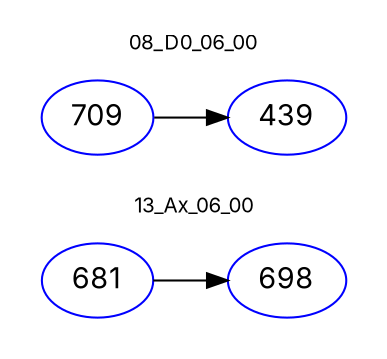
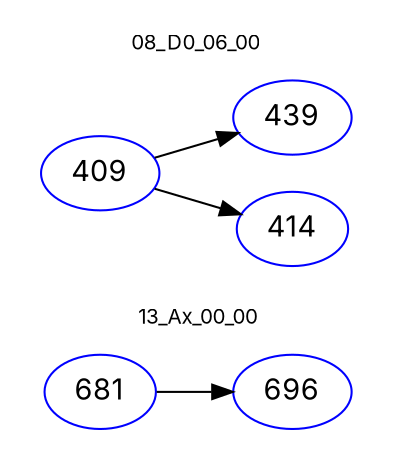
node "709": label "709" -> "409"
cluster "13_Ax_06_00": label "13_Ax_06_00" -> "13_Ax_00_00"
node "414": added
node "698": label "698" -> "696"
